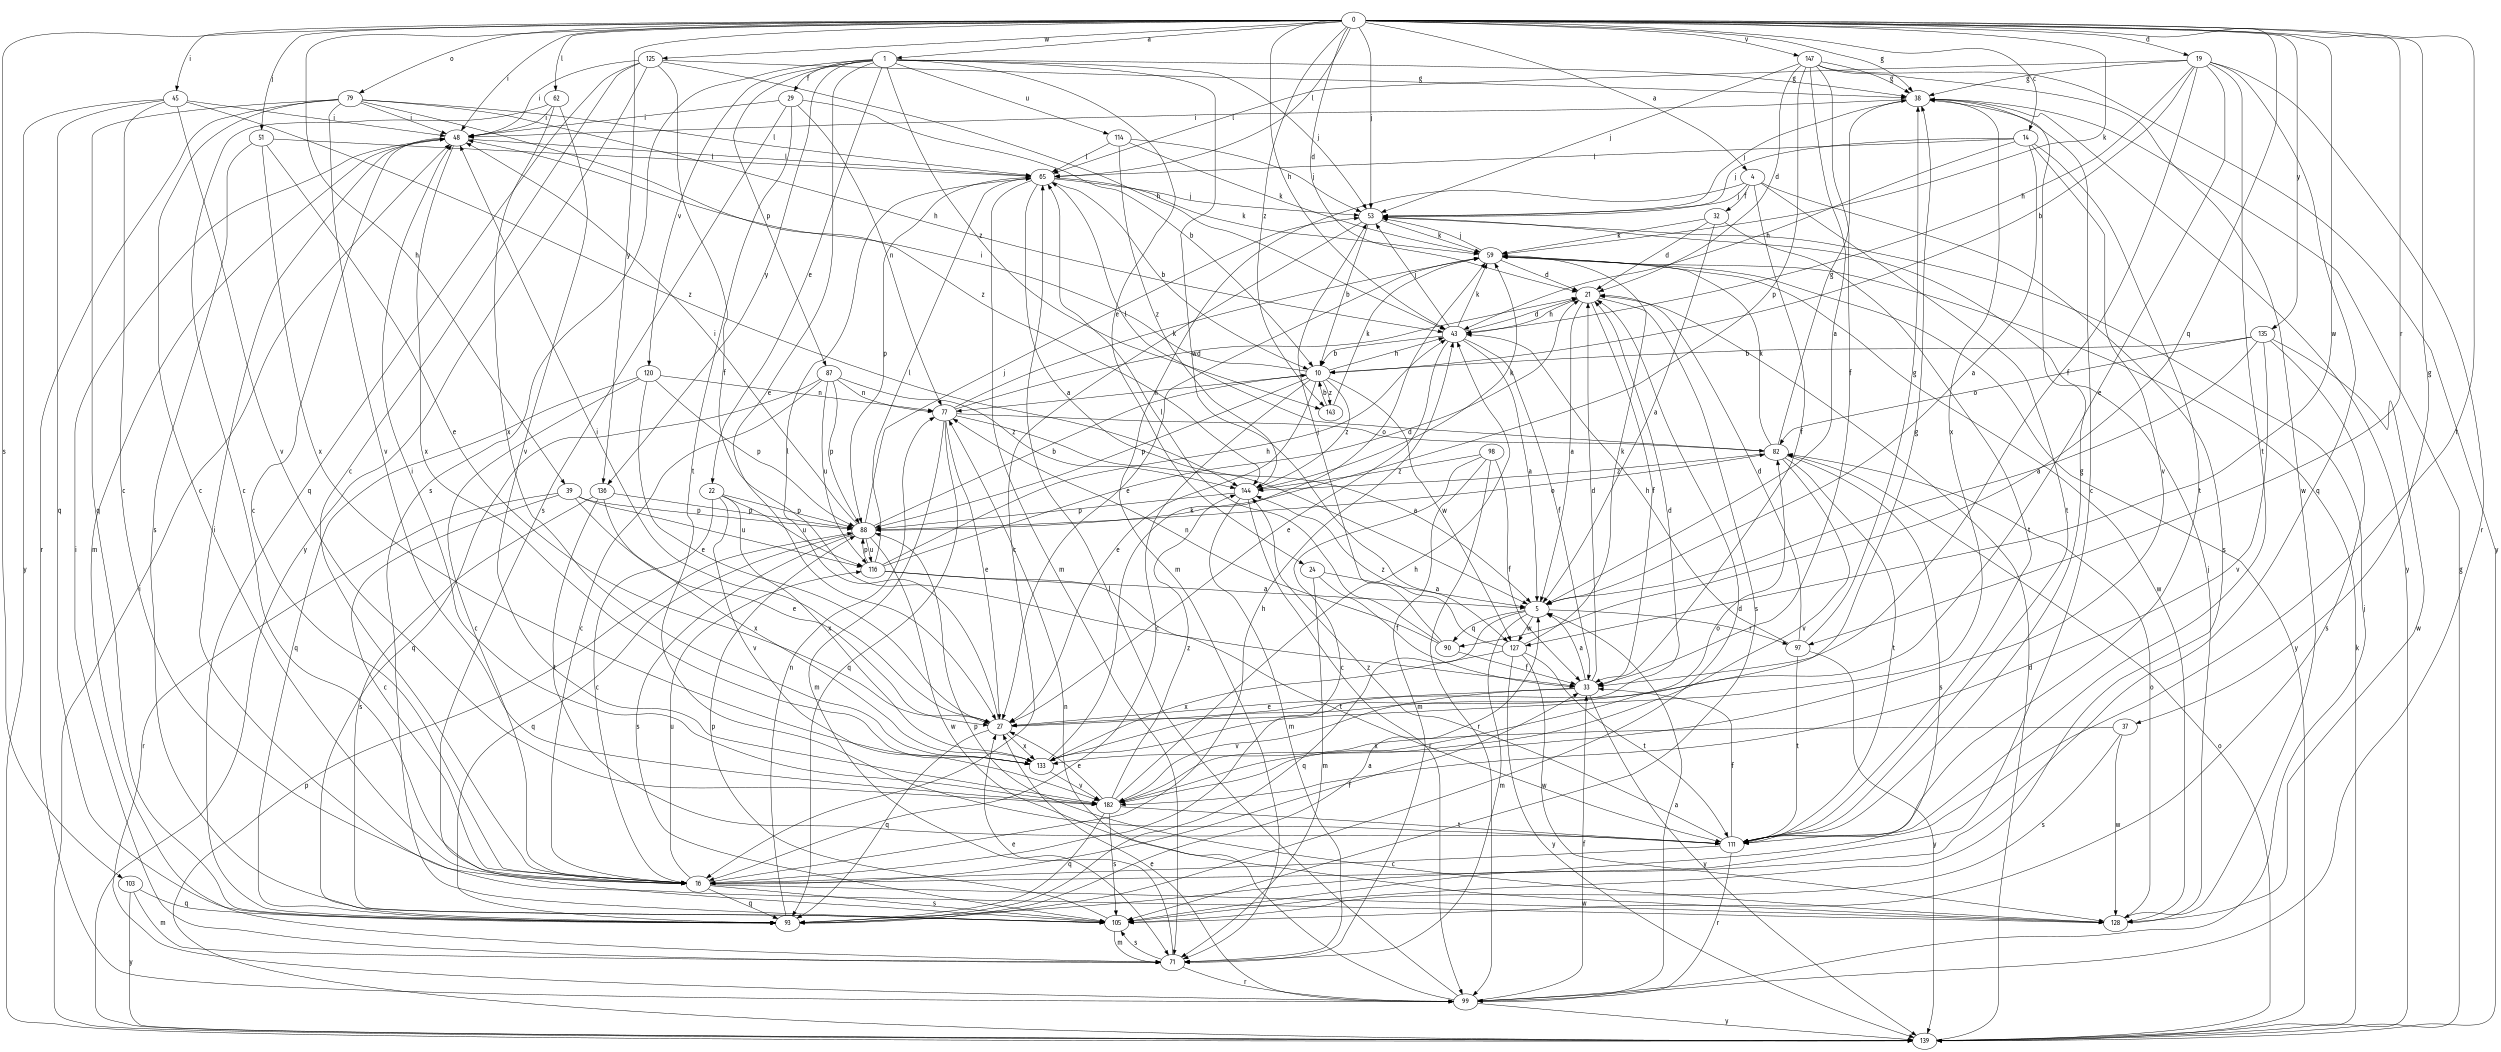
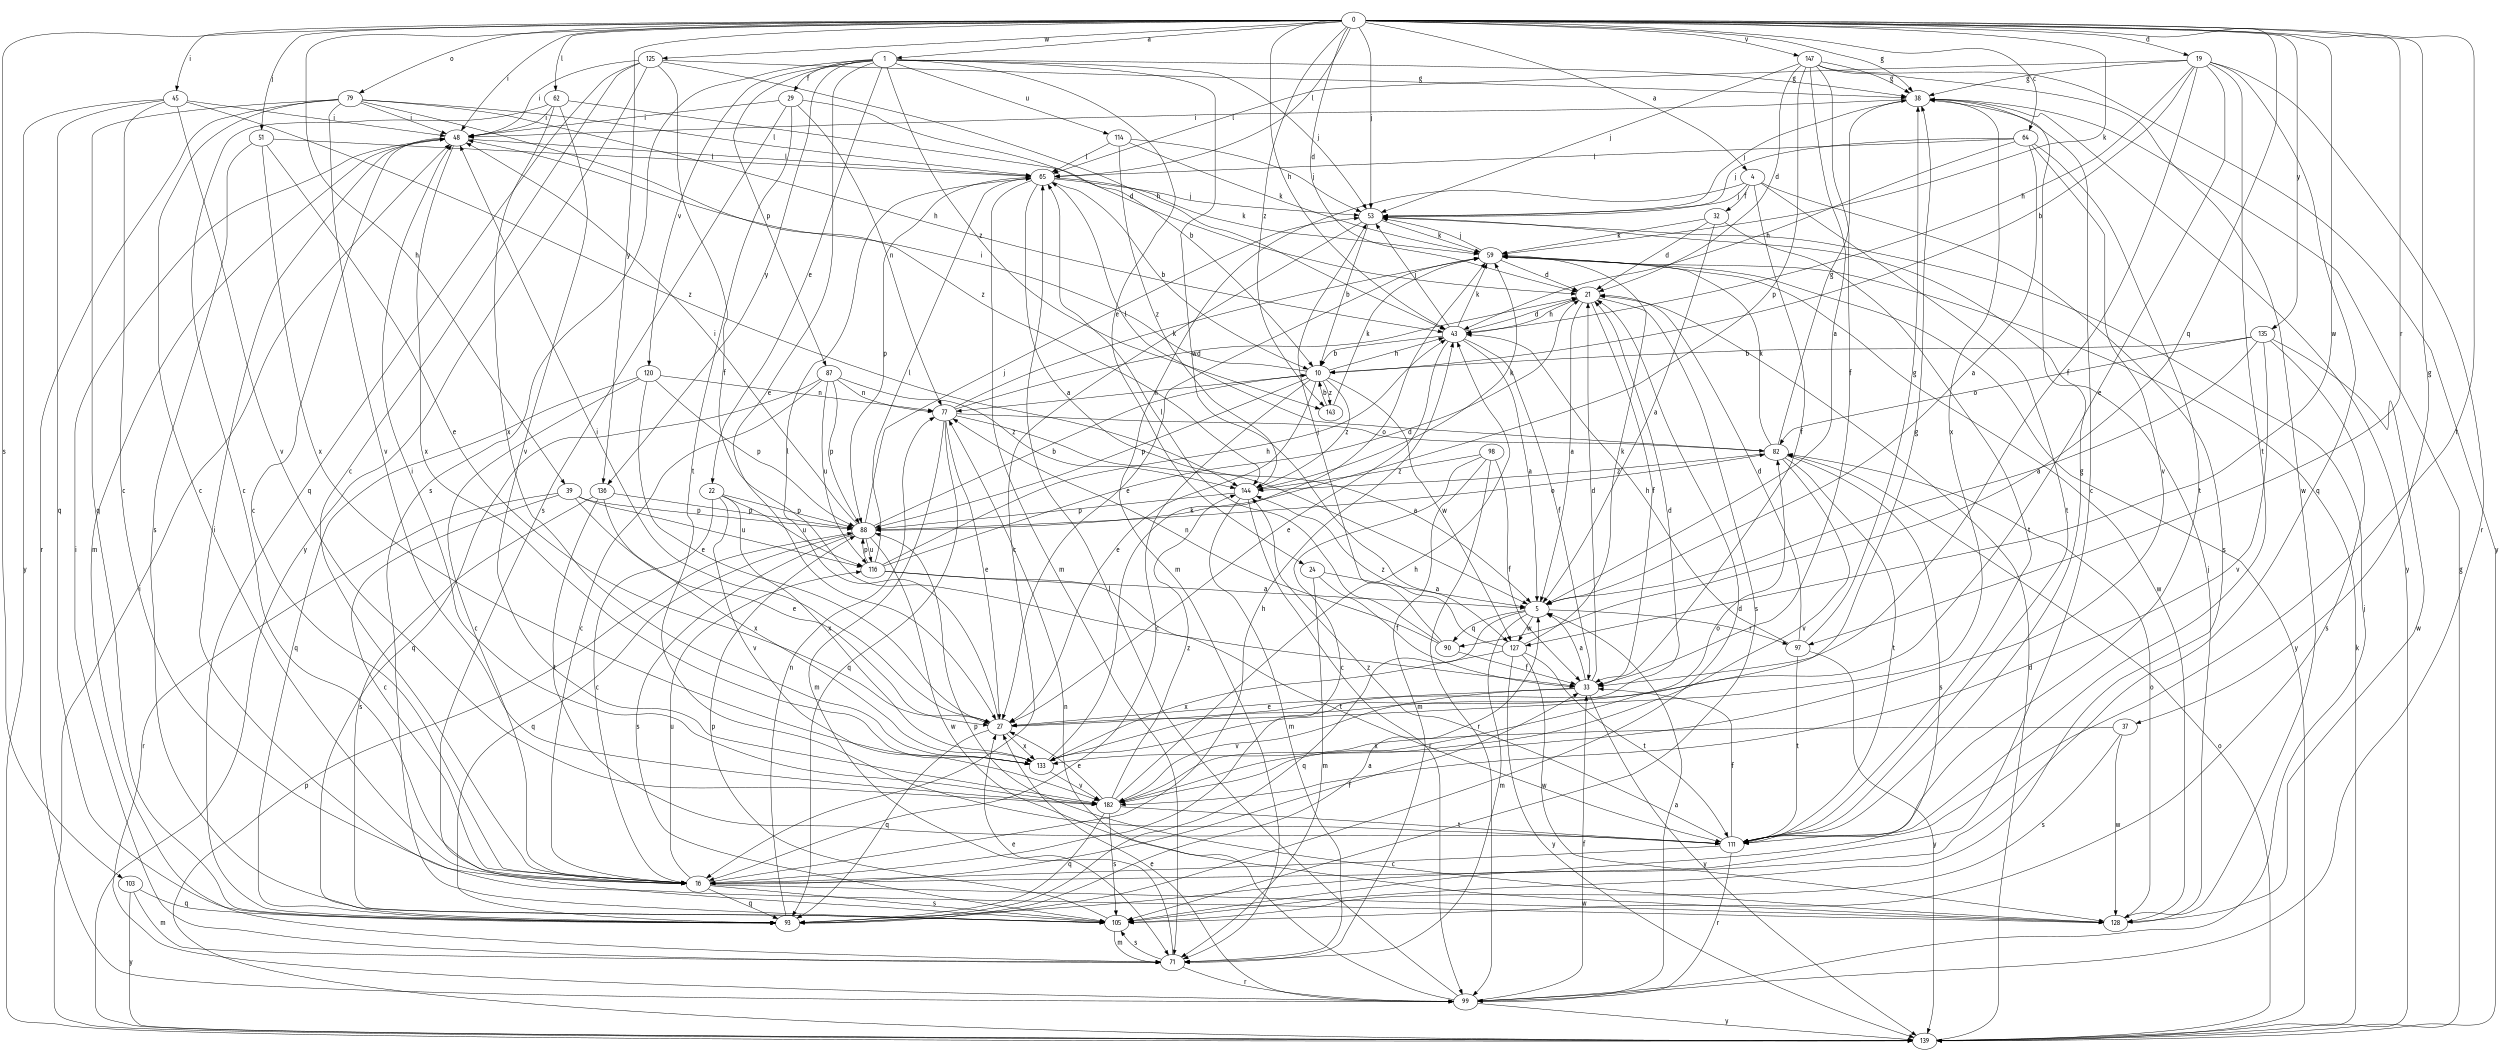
node "14": label "14" -> "64"
edge "62" -> "21": added, label "d"
